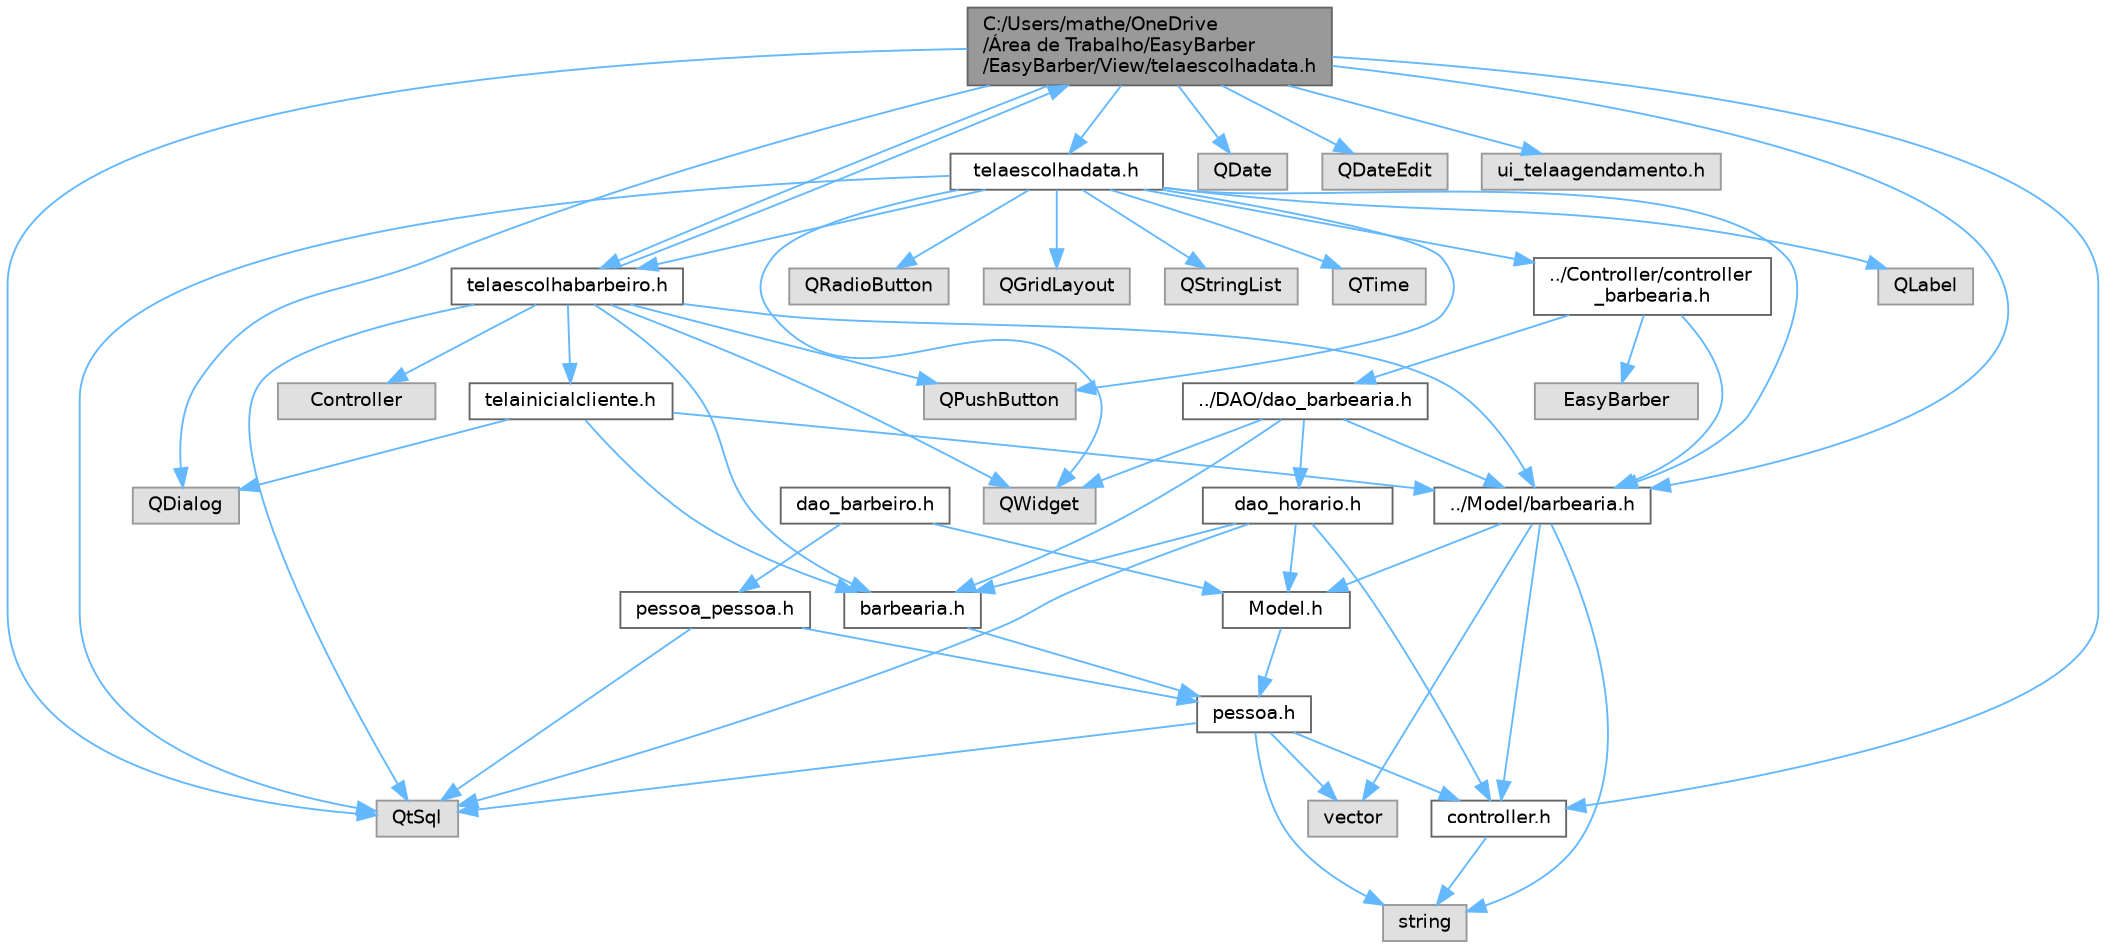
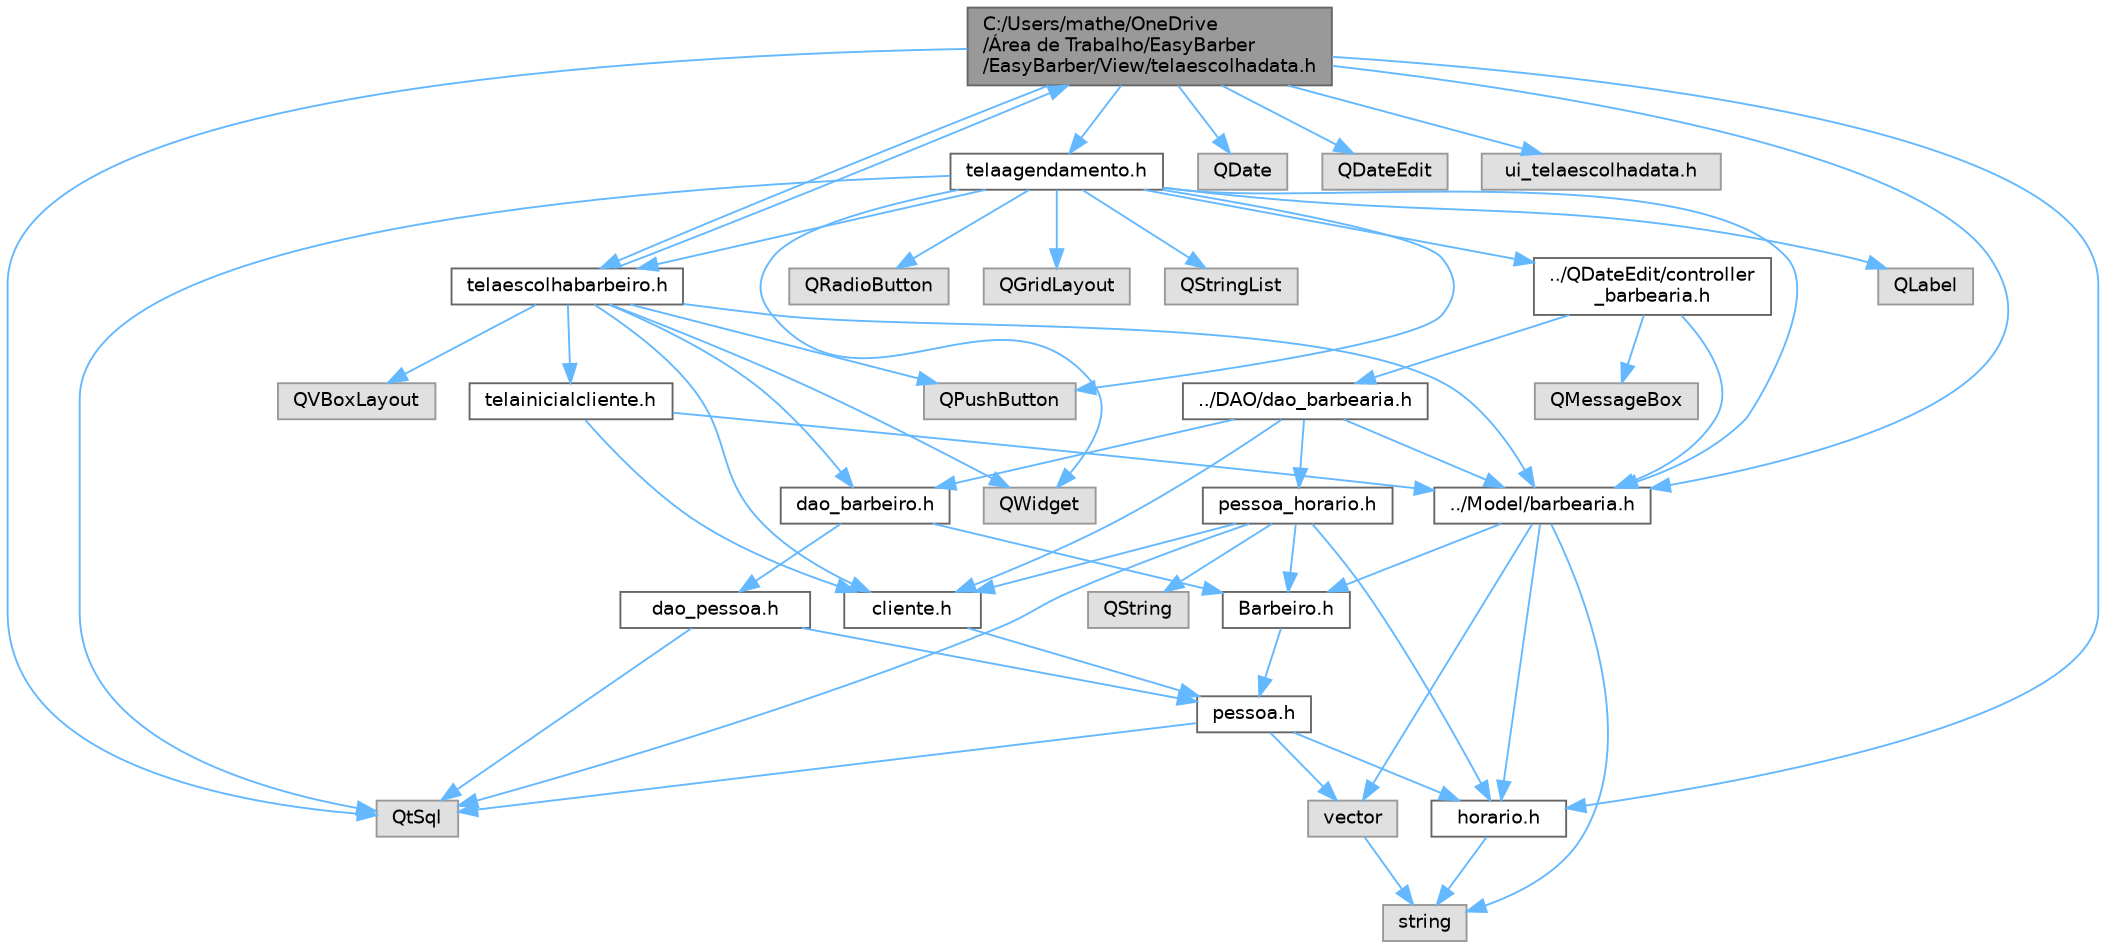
node "telaescolhadata.h": label "telaescolhadata.h" -> "telaagendamento.h"
node "ui_telaagendamento.h": label "ui_telaagendamento.h" -> "ui_telaescolhadata.h"
node "QTime": removed
node "../Controller/controller _barbearia.h": label "../Controller/controller _barbearia.h" -> "../QDateEdit/controller _barbearia.h"
node "Controller": label "Controller" -> "QVBoxLayout"
node "EasyBarber": label "EasyBarber" -> "QMessageBox"
edge "../DAO/dao_barbearia.h" -> "QWidget": now "../DAO/dao_barbearia.h" -> "dao_barbeiro.h"
edge "telaescolhabarbeiro.h" -> "QtSql": now "telaescolhabarbeiro.h" -> "dao_barbeiro.h"
node "QDialog": removed
node "dao_horario.h": label "dao_horario.h" -> "pessoa_horario.h"
node "pessoa_pessoa.h": label "pessoa_pessoa.h" -> "dao_pessoa.h"
node "barbearia.h": label "barbearia.h" -> "cliente.h"
node "QString": added
node "Model.h": label "Model.h" -> "Barbeiro.h"
node "controller.h": label "controller.h" -> "horario.h"
edge "pessoa.h" -> "string": now "vector" -> "string"
